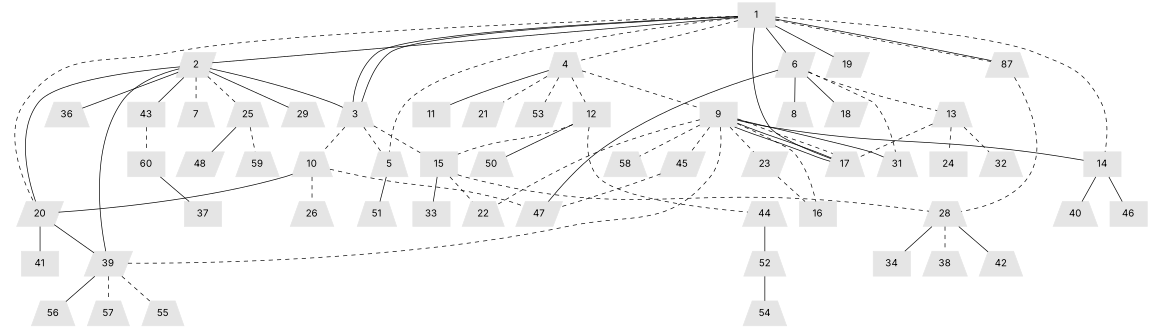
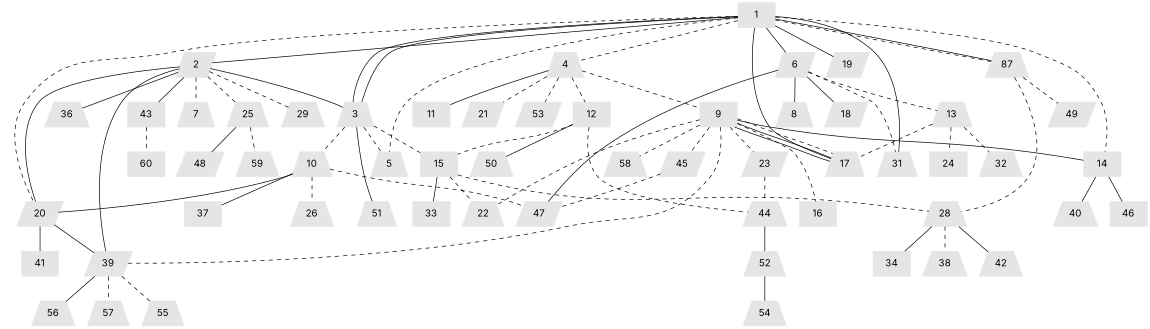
edge "2" -- "29": style solid -> dashed
node "49": added
edge "9" -- "31": now "1" -- "31"
edge "60" -- "37": now "10" -- "37"
edge "5" -- "51": now "3" -- "51"
edge "23" -- "16": now "23" -- "44"
